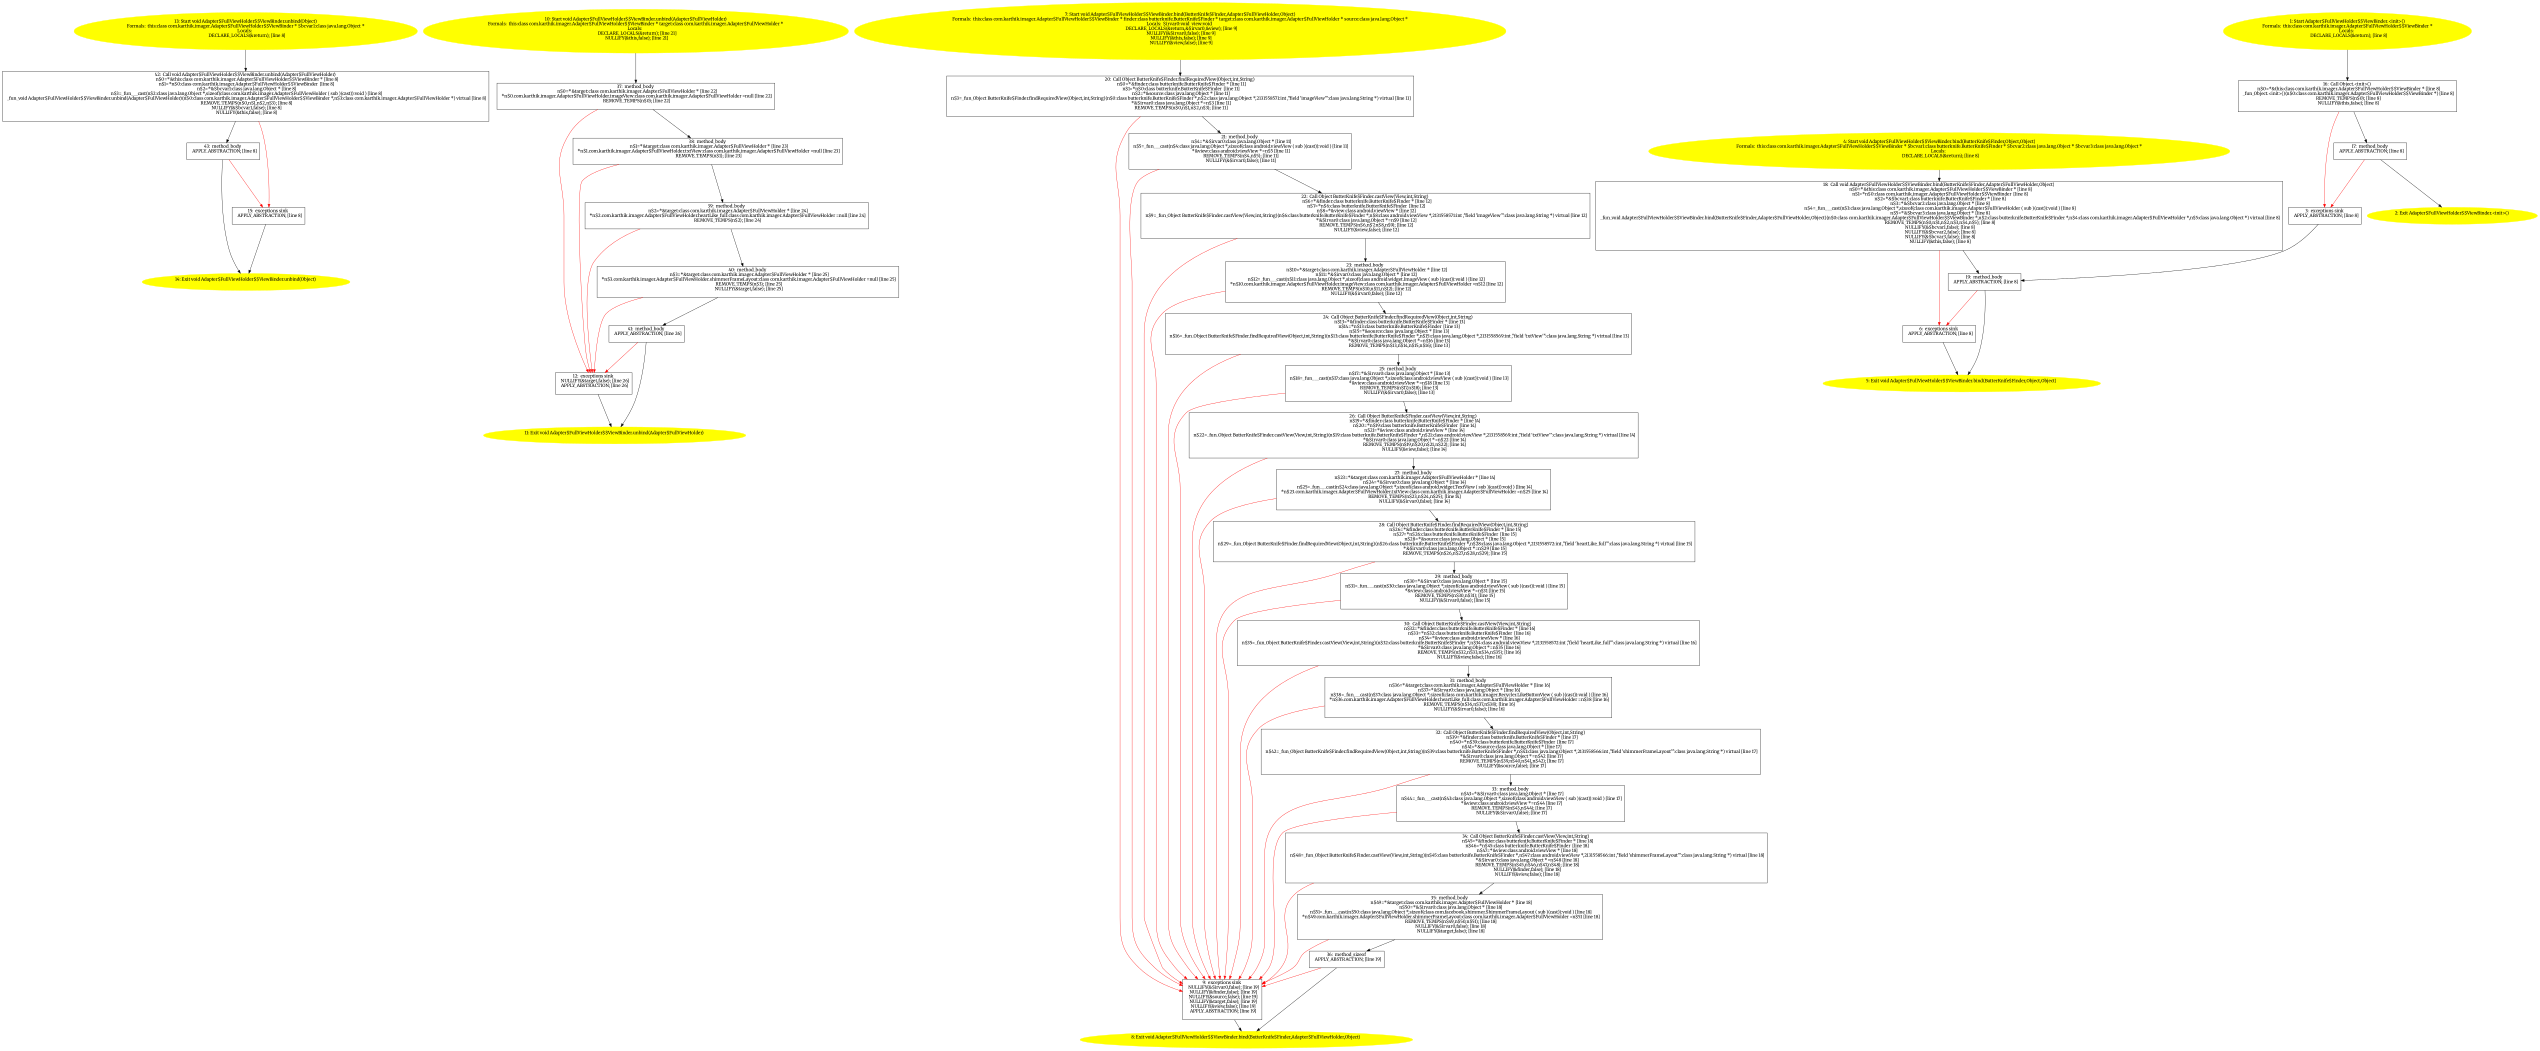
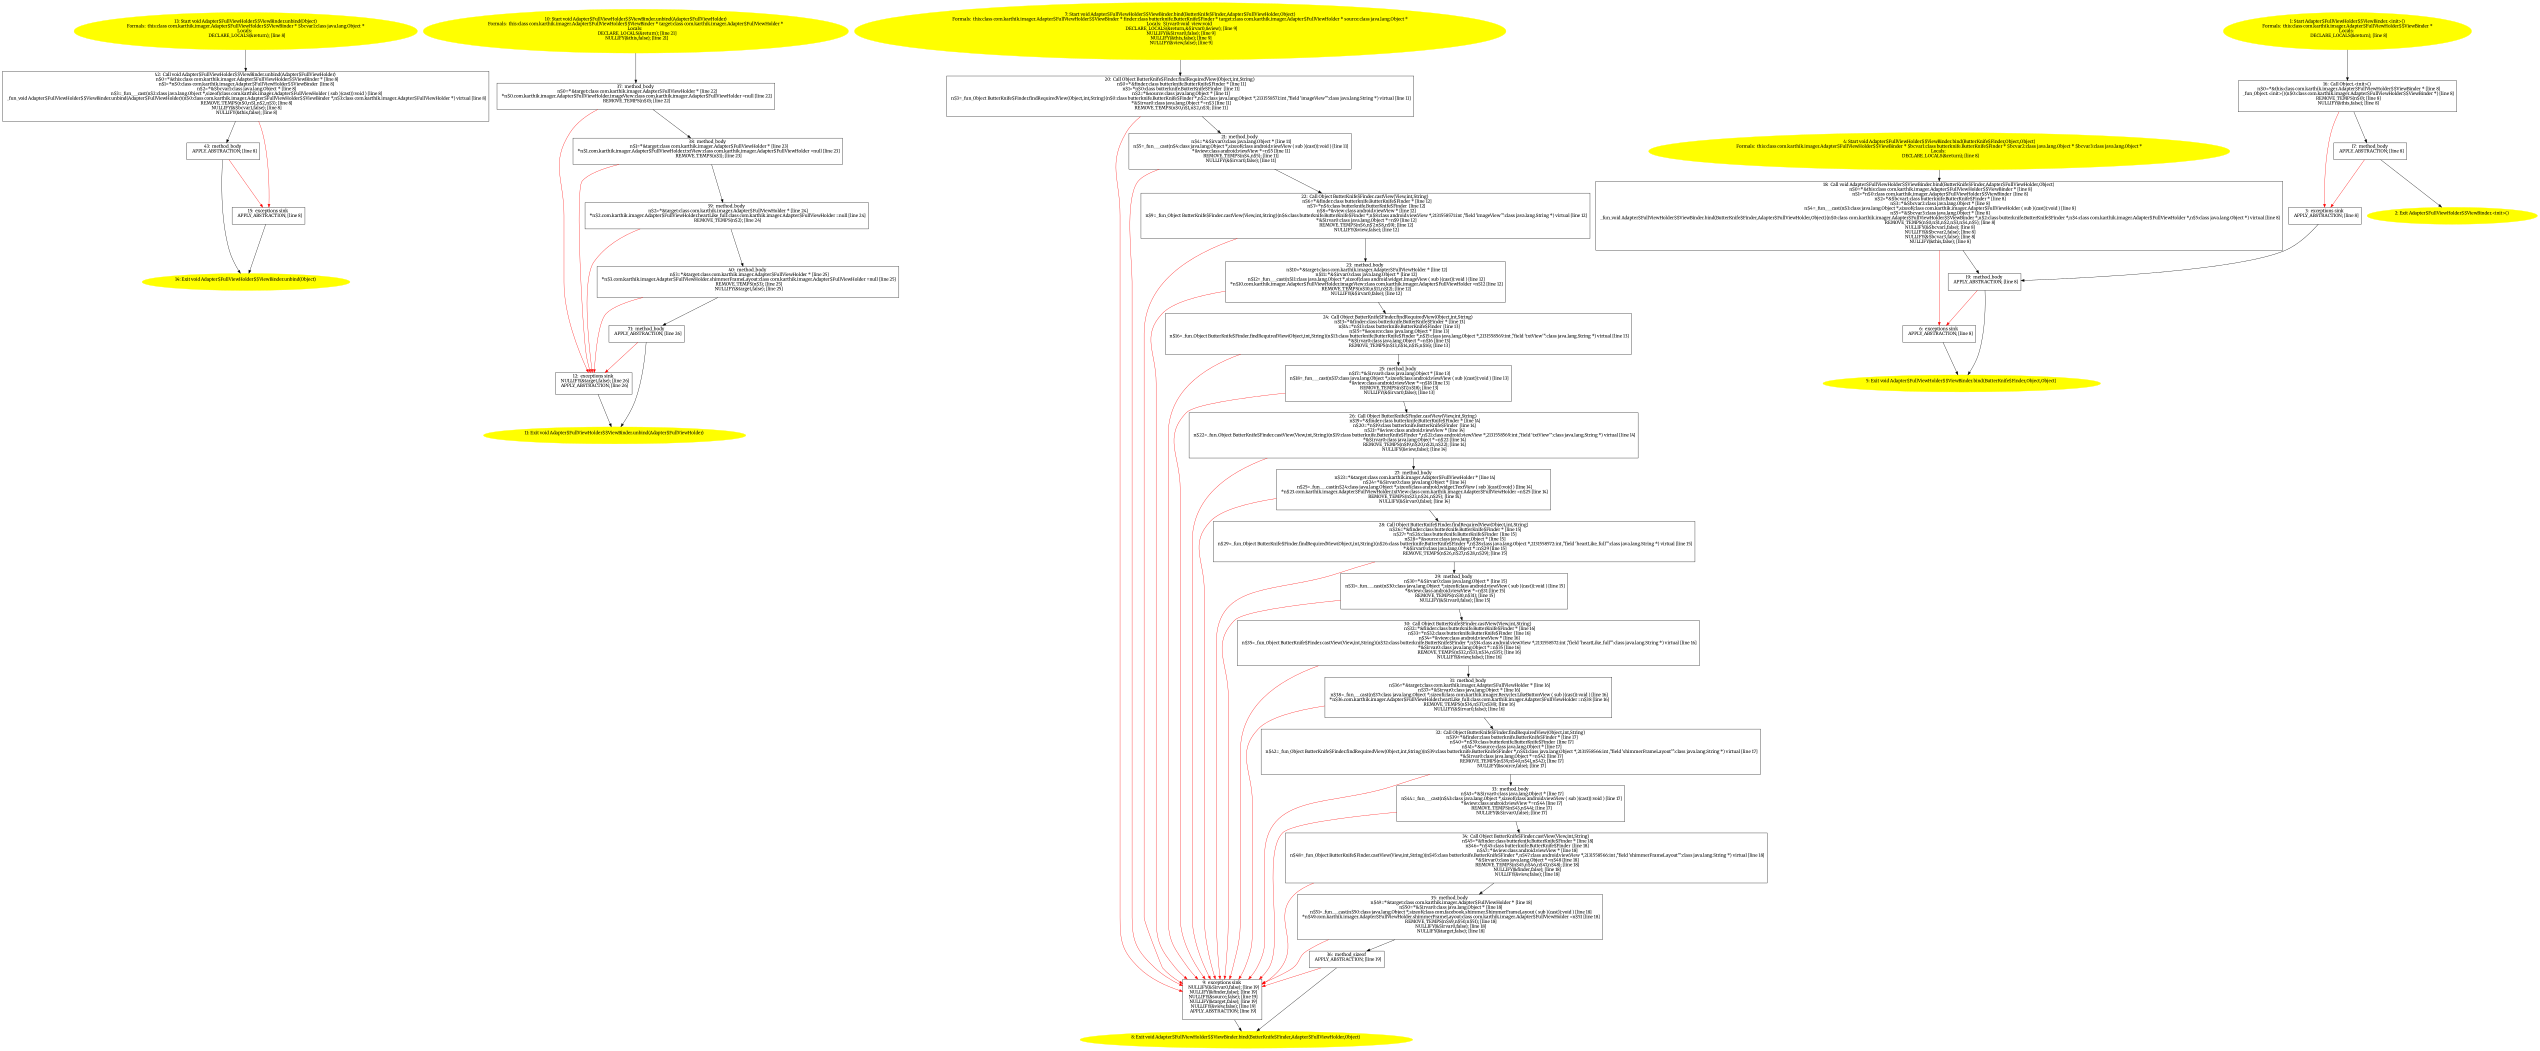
node "41:  method_body APPLY_ABSTRACTION; [line 26]": label "41:  method_body APPLY_ABSTRACTION; [line 26]" -> "71:  method_body APPLY_ABSTRACTION; [line 26]"
